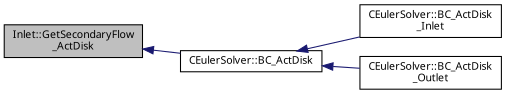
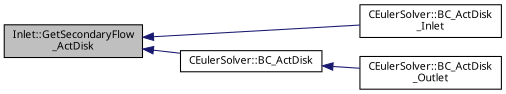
edge "CEulerSolver::BC_ActDisk _Inlet" -> "CEulerSolver::BC_ActDisk": now "CEulerSolver::BC_ActDisk _Inlet" -> "Inlet::GetSecondaryFlow _ActDisk"
